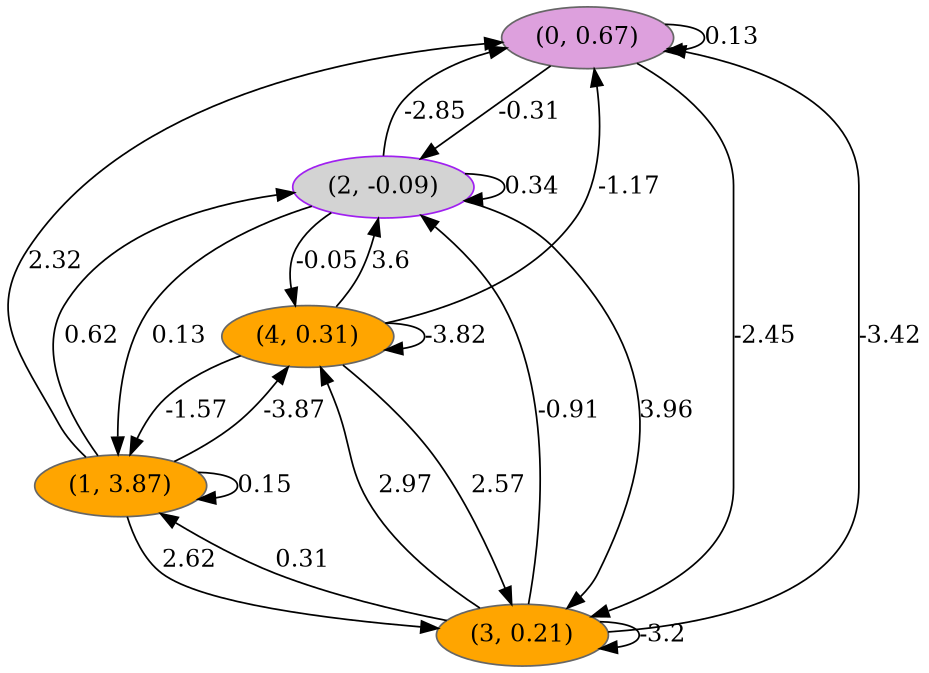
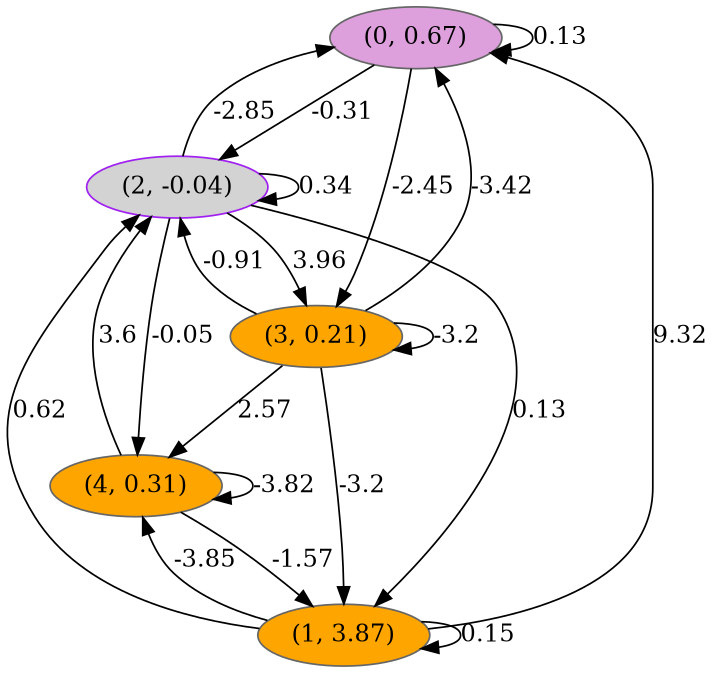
node "(2, -0.09)": label "(2, -0.09)" -> "(2, -0.04)"
edge "(4, 0.31)" -> "(0, 0.67)": removed, label "-1.17"
edge "(1, 3.87)" -> "(0, 0.67)": label "2.32" -> "9.32"
edge "(1, 3.87)" -> "(4, 0.31)": label "-3.87" -> "-3.85"
edge "(4, 0.31)" -> "(3, 0.21)": removed, label "2.57"
edge "(3, 0.21)" -> "(4, 0.31)": label "2.97" -> "2.57"
edge "(3, 0.21)" -> "(1, 3.87)": label "0.31" -> "-3.2"
edge "(1, 3.87)" -> "(3, 0.21)": removed, label "2.62"
